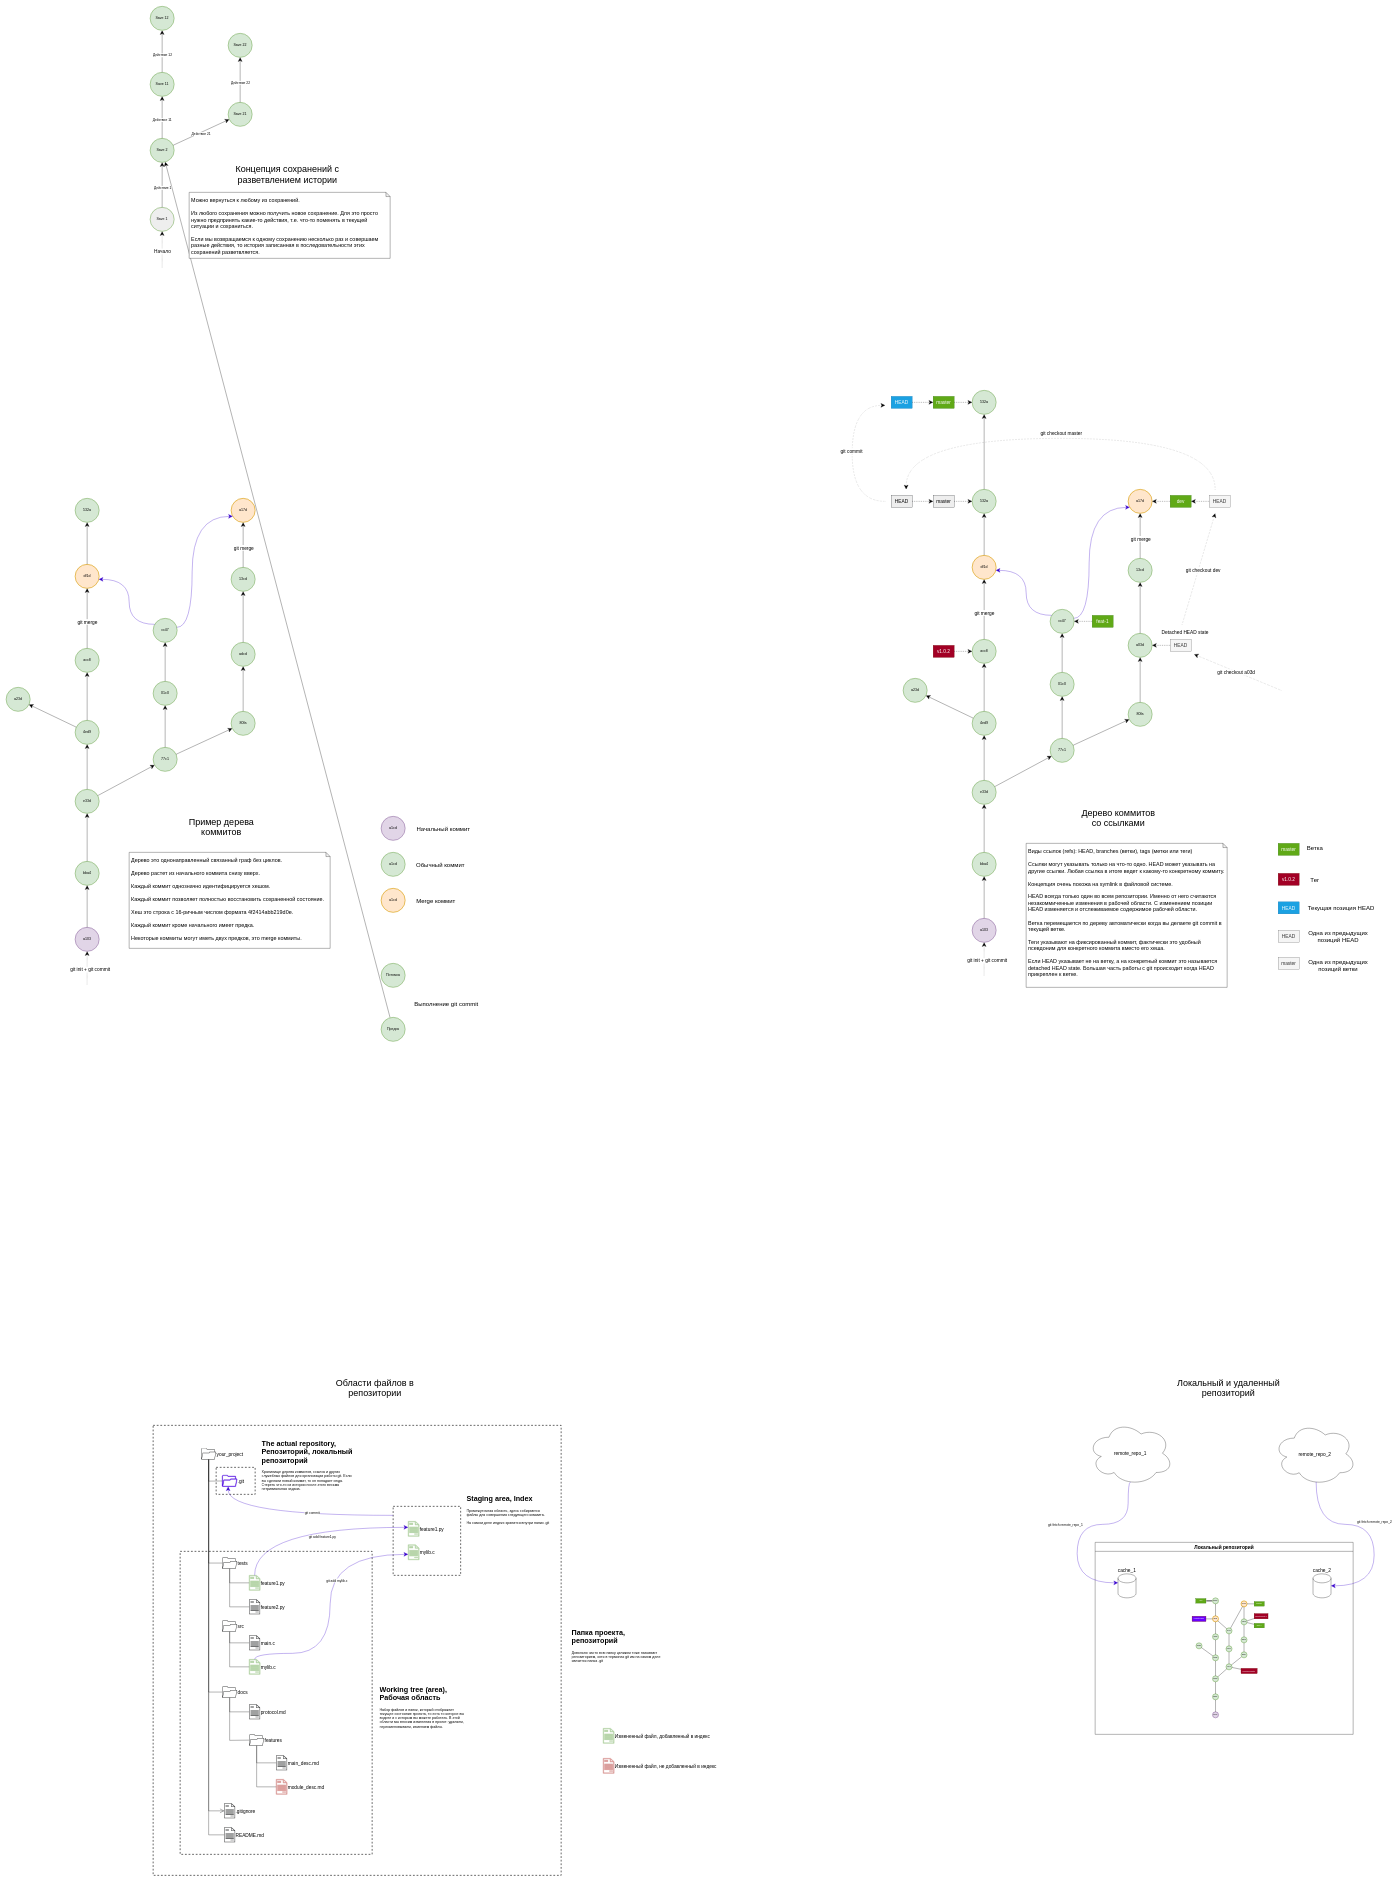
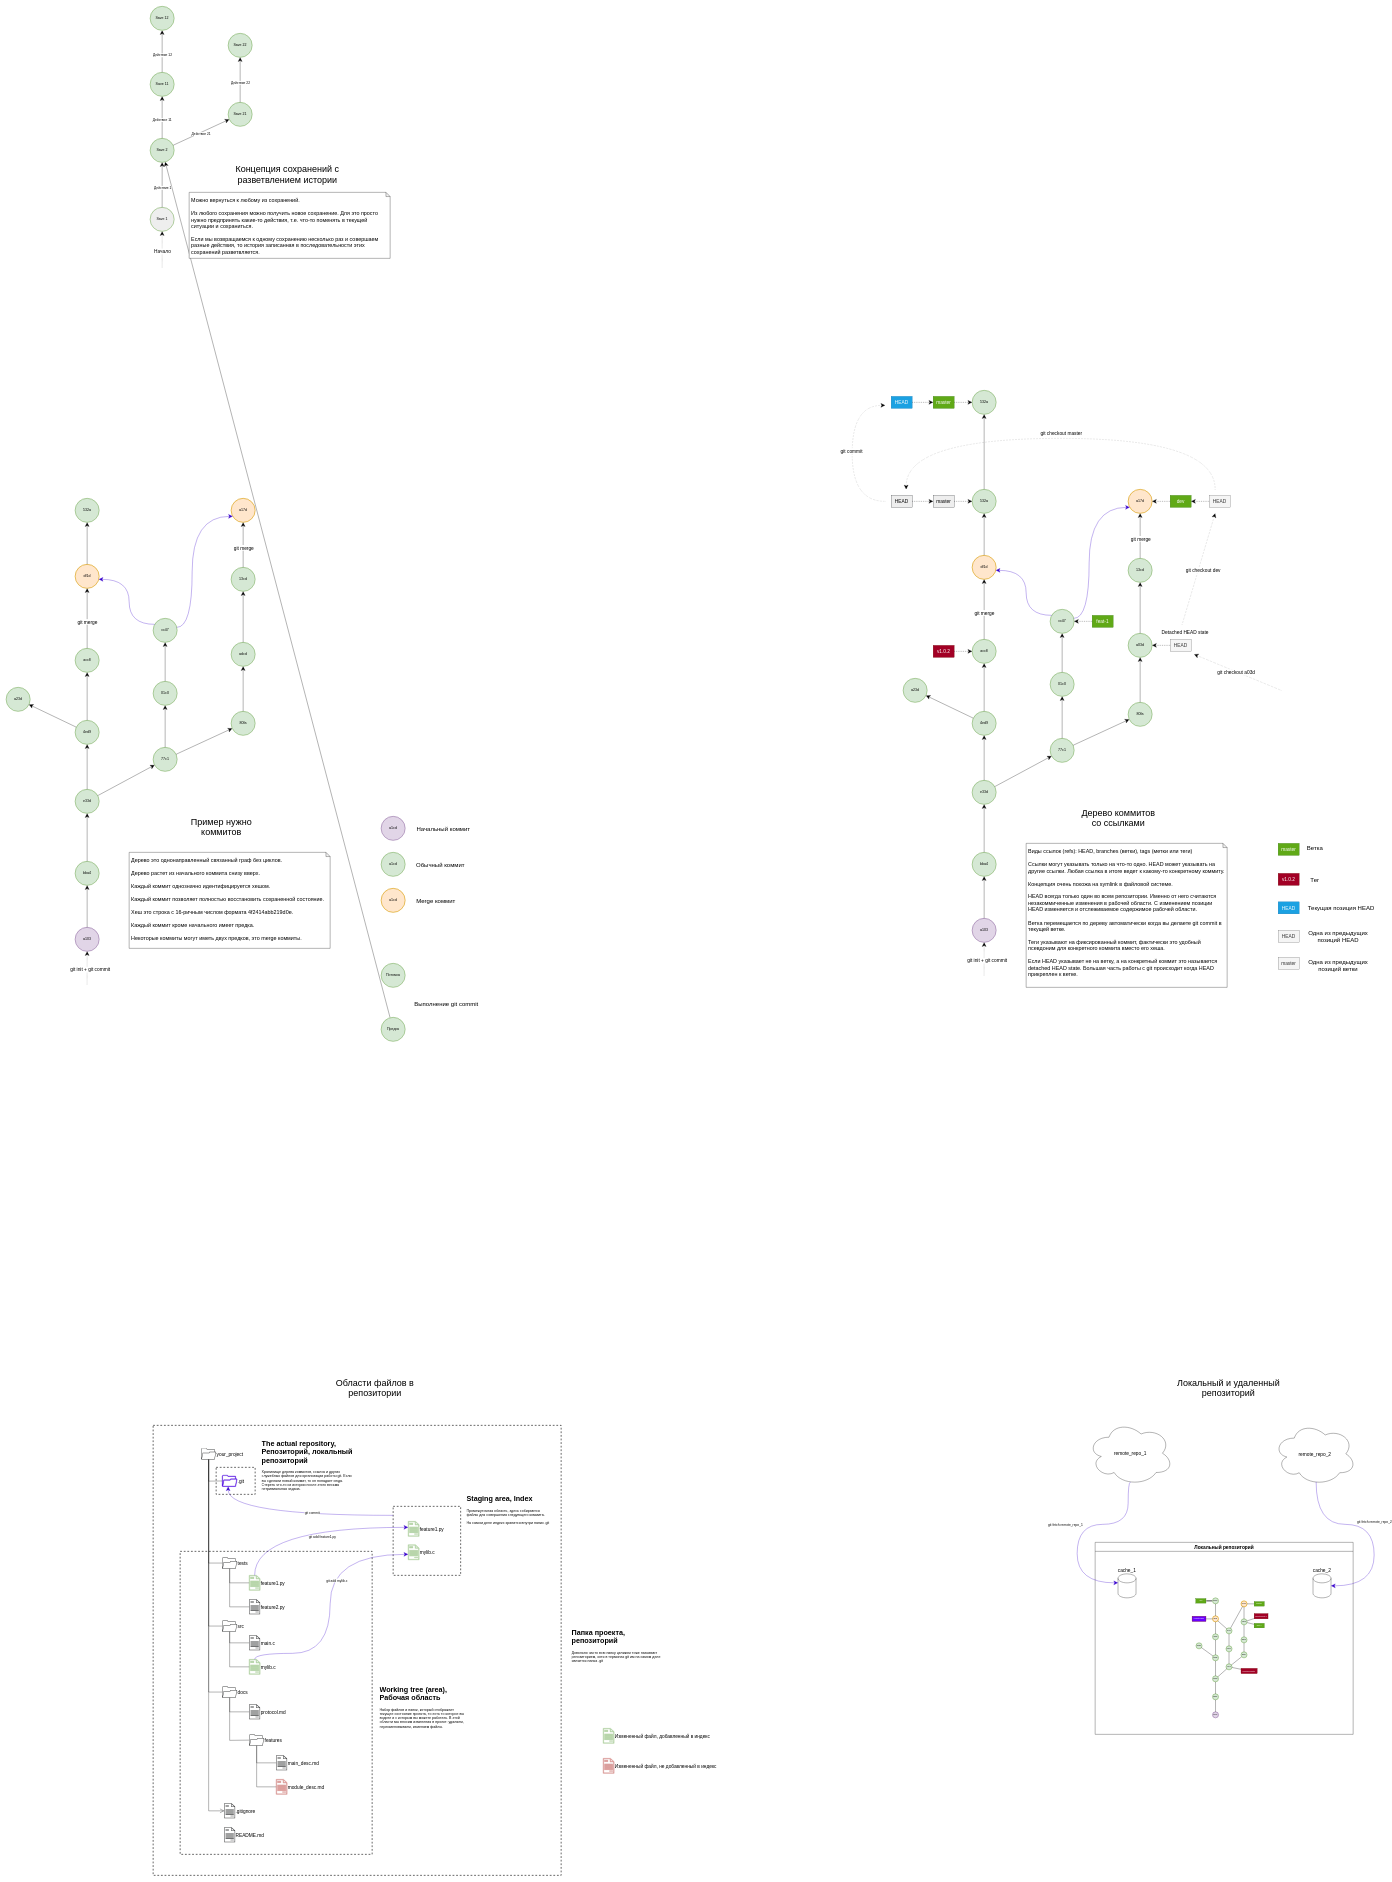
node "Пример дерева коммитов": label "Пример дерева коммитов" -> "Пример нужно коммитов"
edge "your_project" -- "src": added
edge "your_project" -- "README.md": removed
